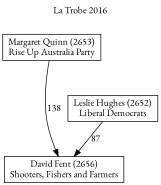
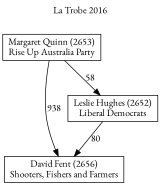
edge "Margaret Quinn (2653) Rise Up Australia Party" -> "Leslie Hughes (2652) Liberal Democrats": added, label "58"
edge "Margaret Quinn (2653) Rise Up Australia Party" -> "David Fent (2656) Shooters, Fishers and Farmers": label "138" -> "938"
edge "Leslie Hughes (2652) Liberal Democrats" -> "David Fent (2656) Shooters, Fishers and Farmers": label "87" -> "80"
